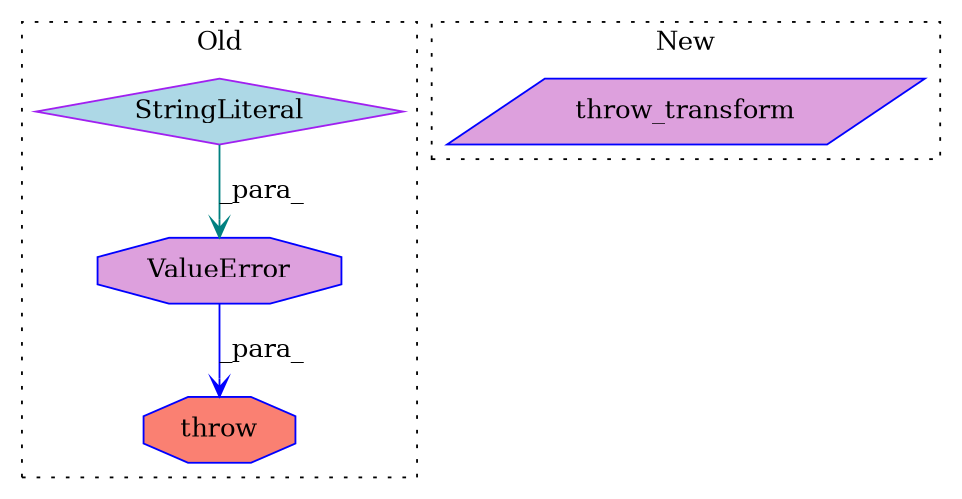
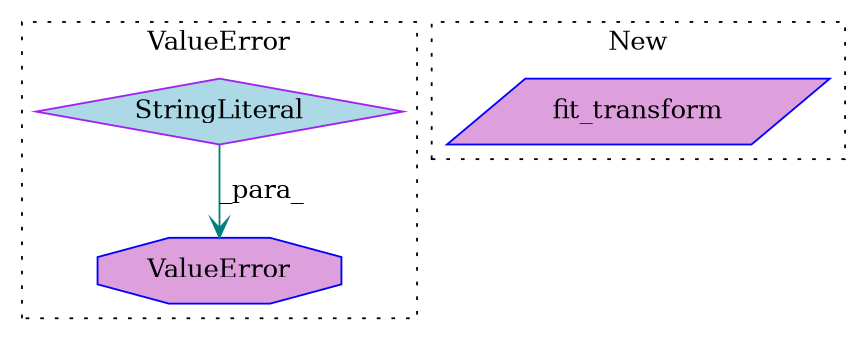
cluster "Old": label "Old" -> "ValueError"
node "throw_transform": label "throw_transform" -> "fit_transform"
node "throw": removed
